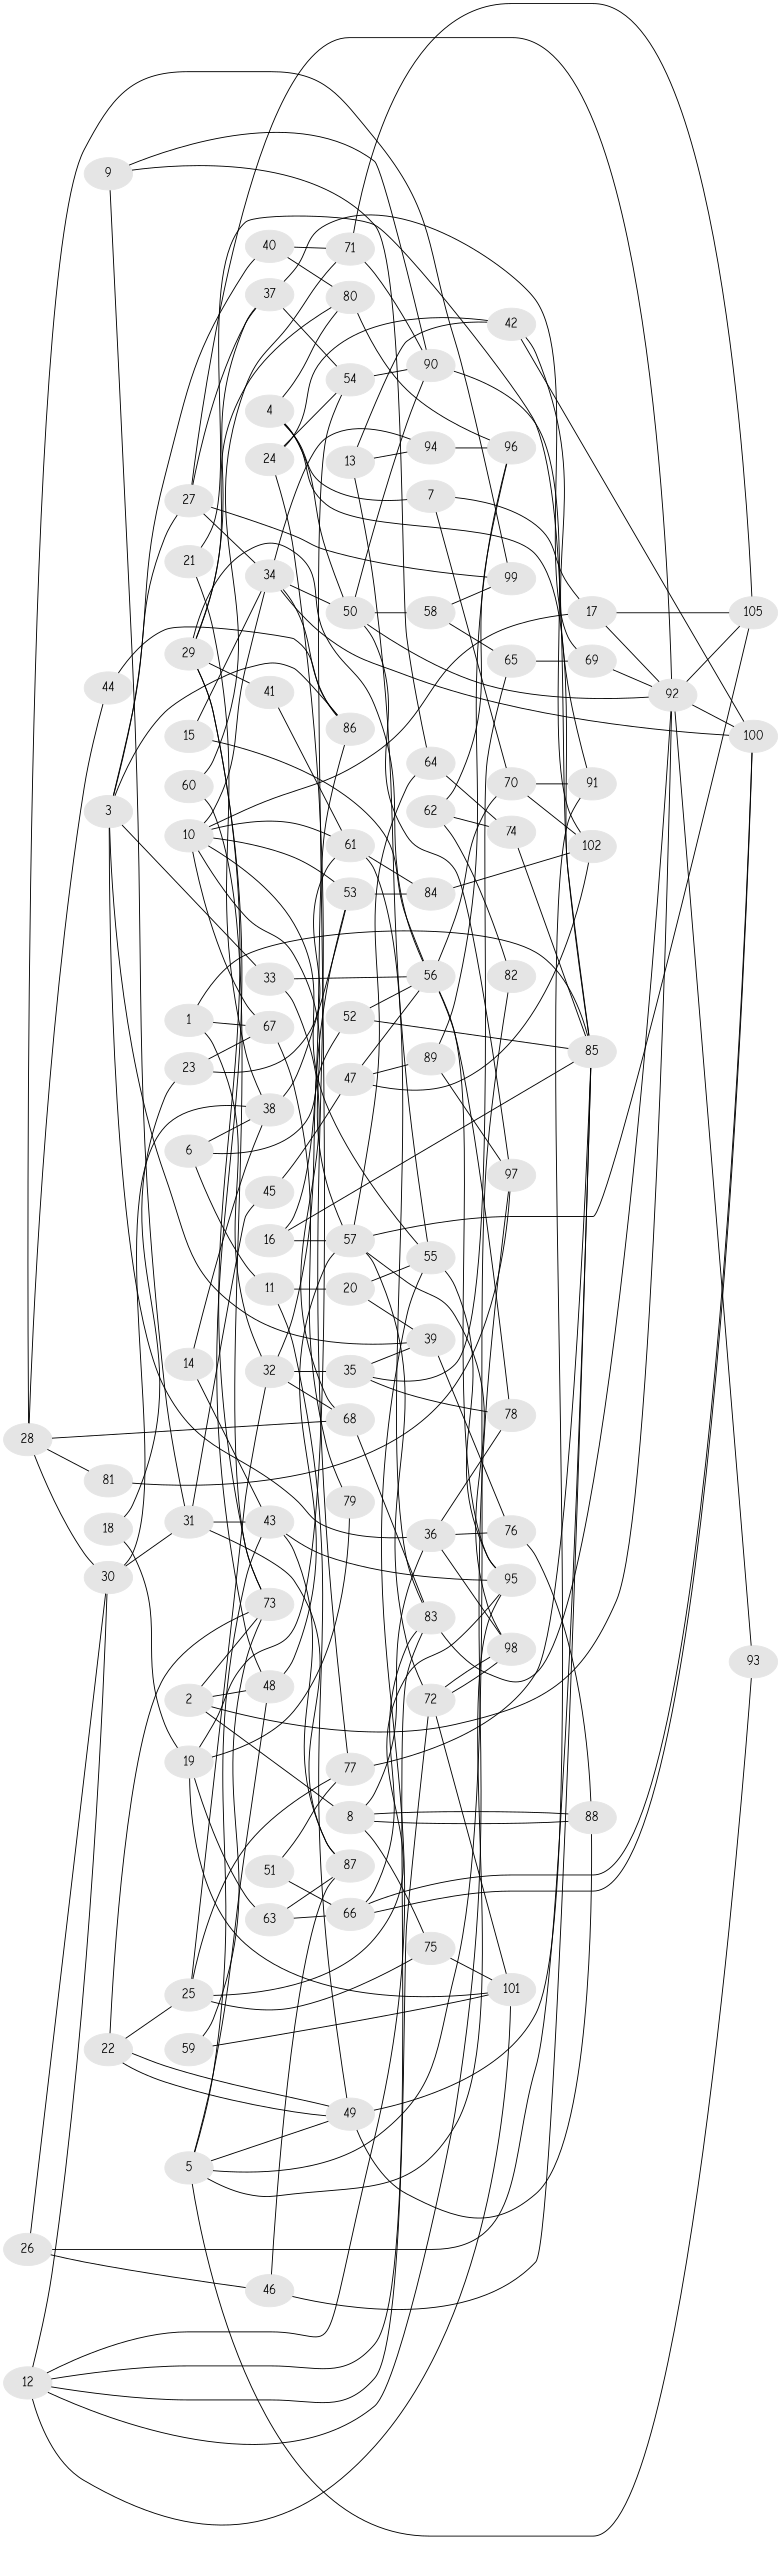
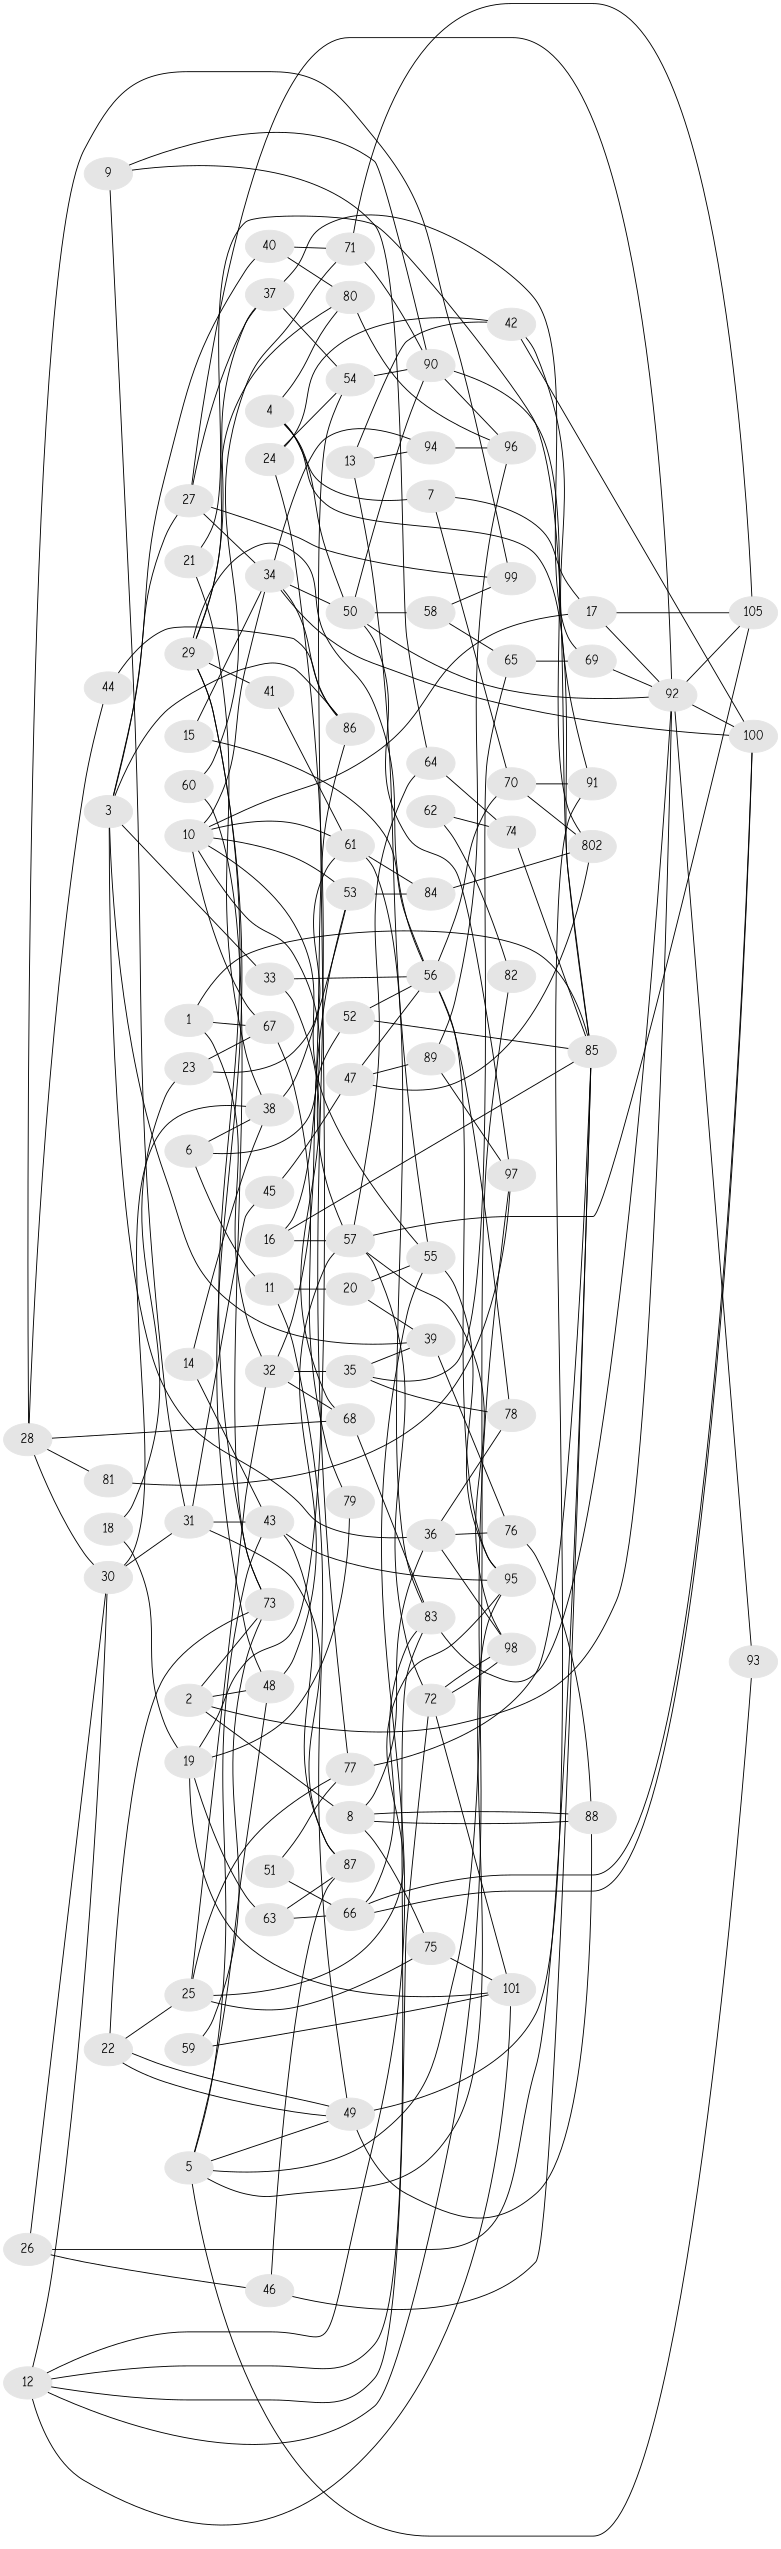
edge "96" -- "62": now "96" -- "90"
node "102": label "102" -> "802"
